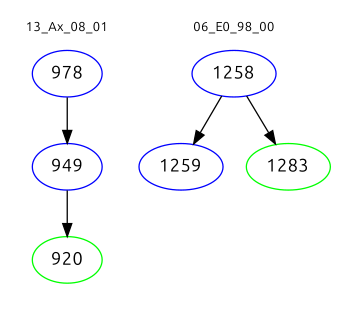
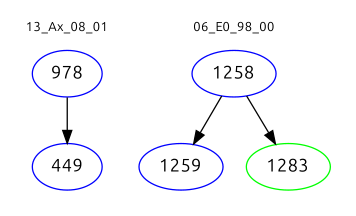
node "949": label "949" -> "449"
node "920": removed
